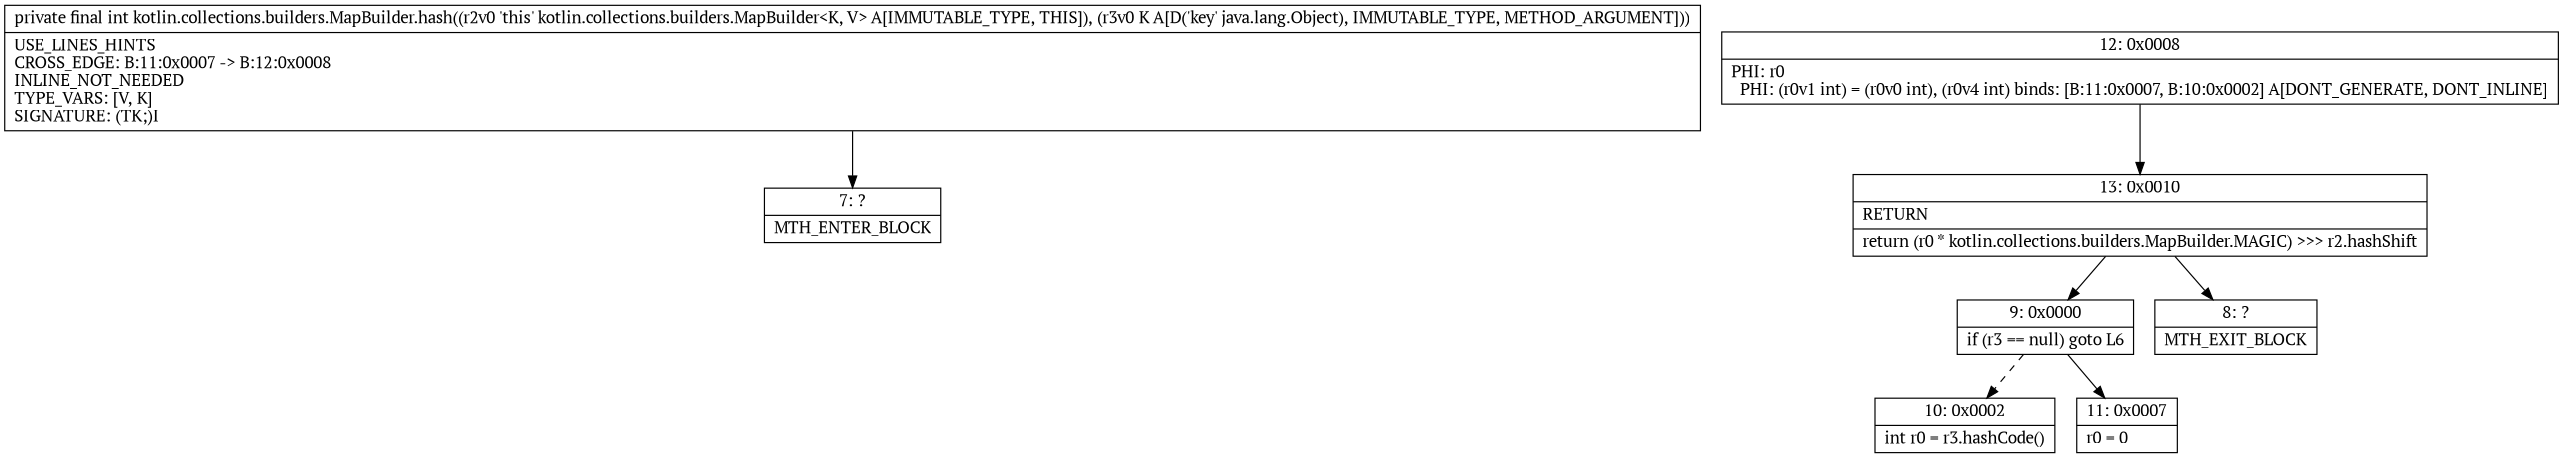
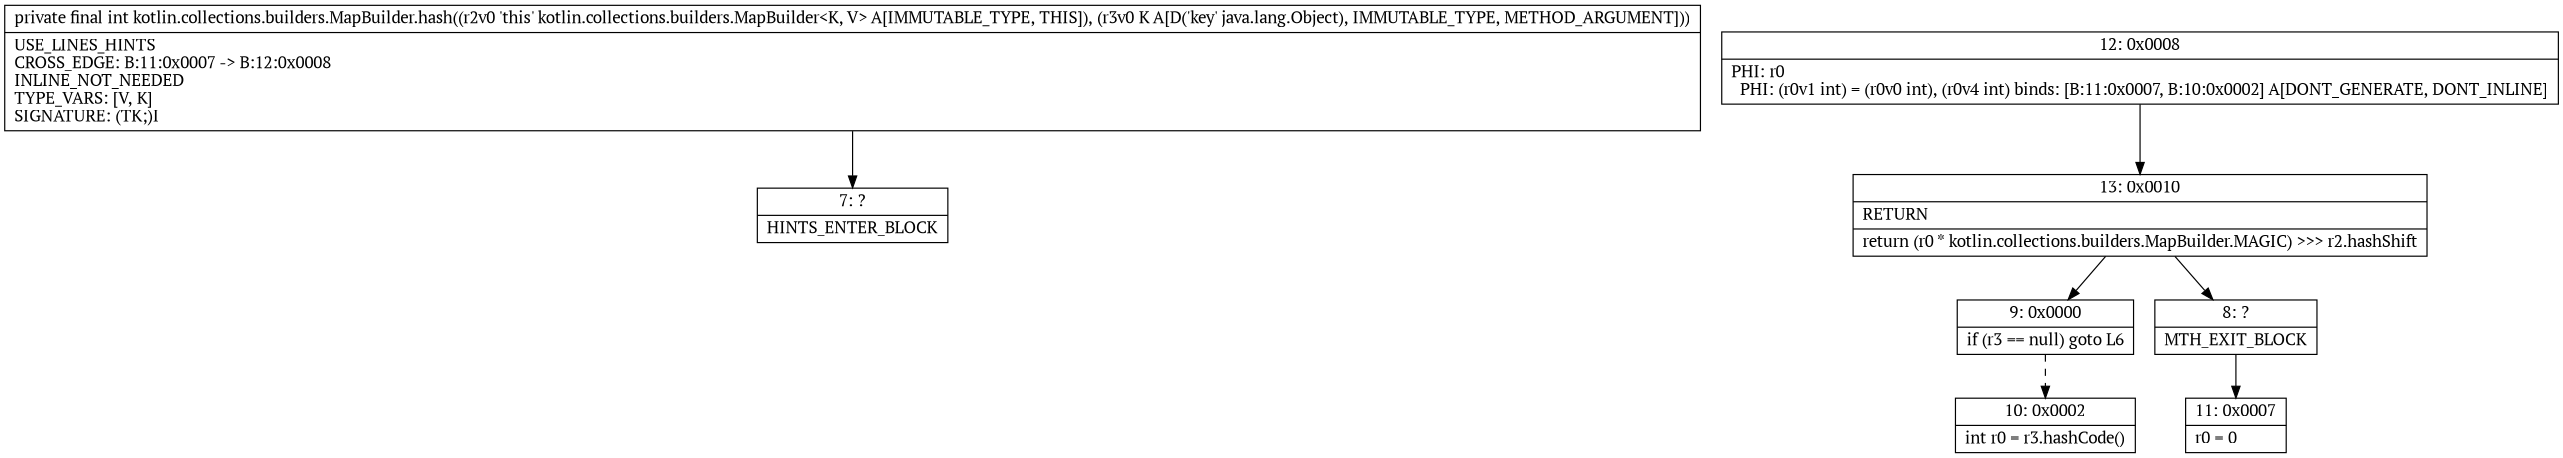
node "7: ?": text "MTH_ENTER_BLOCK" -> "HINTS_ENTER_BLOCK"
edge "9: 0x0000" -> "11: 0x0007": now "8: ?" -> "11: 0x0007"
